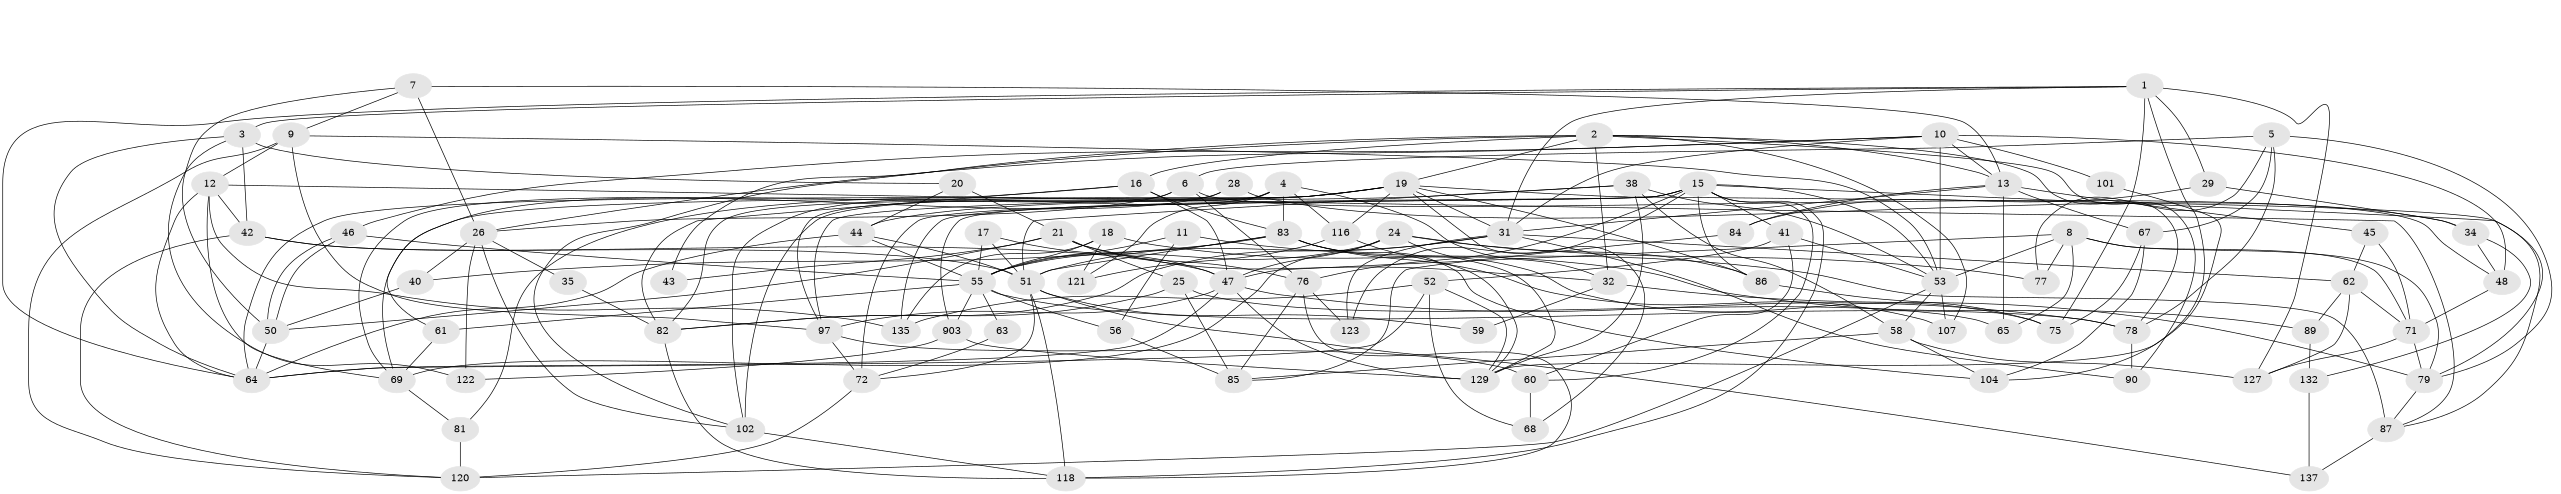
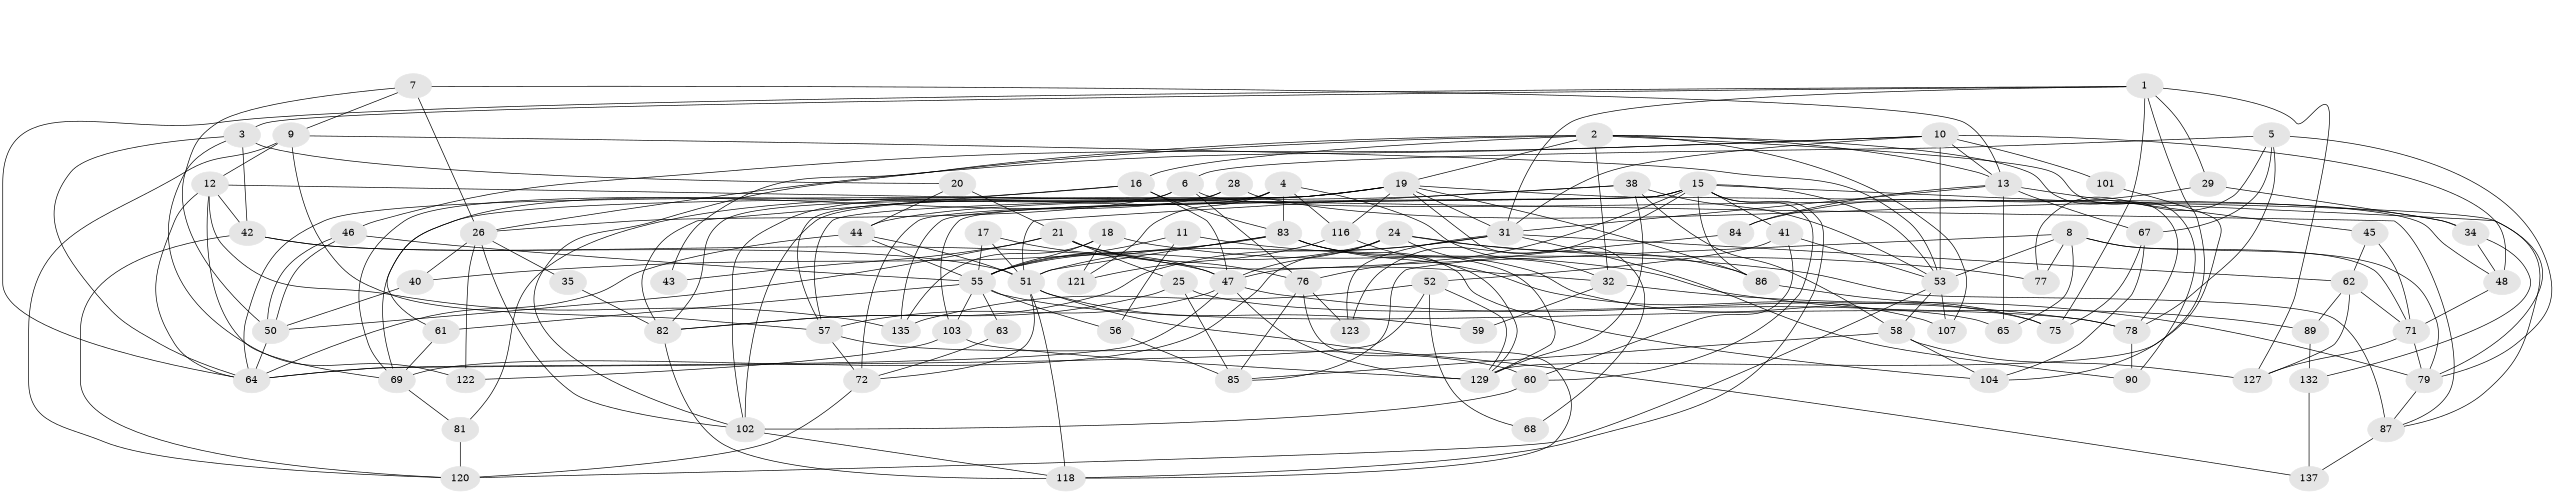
node "97": label "97" -> "57"
node "903": label "903" -> "103"
edge "60" -- "68": now "60" -- "102"
